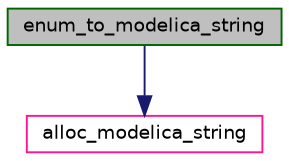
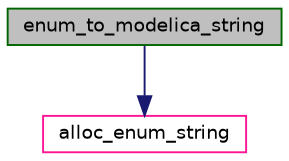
node "alloc_modelica_string": label "alloc_modelica_string" -> "alloc_enum_string"
